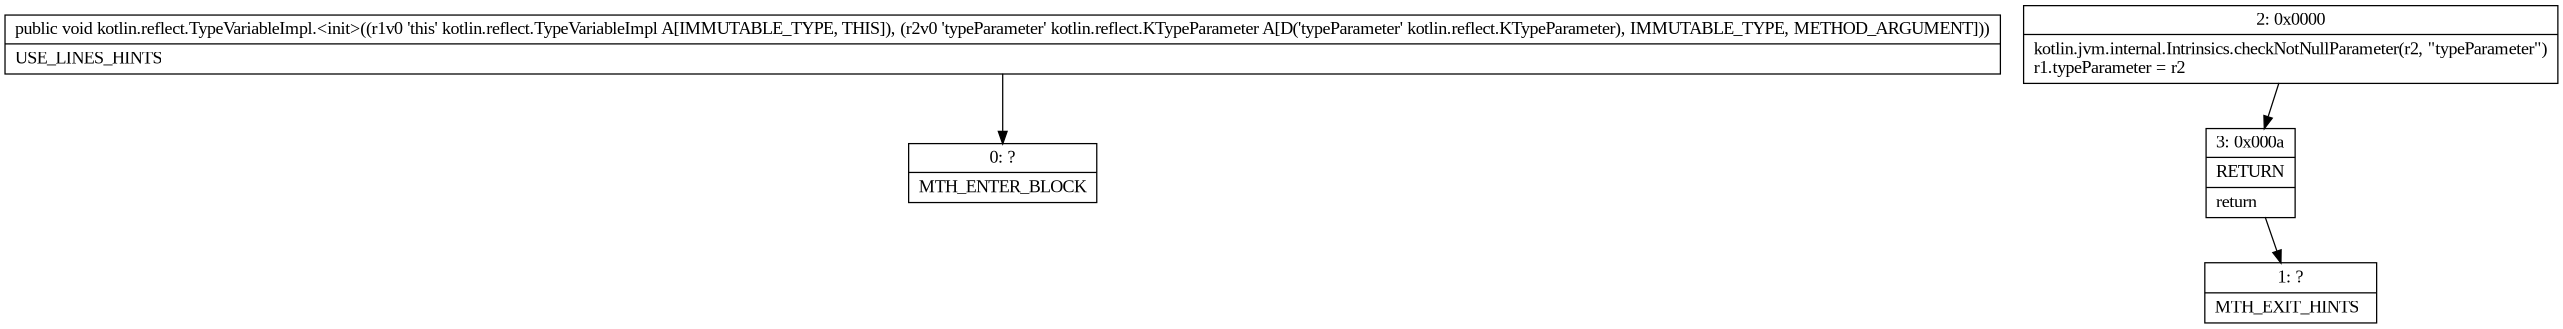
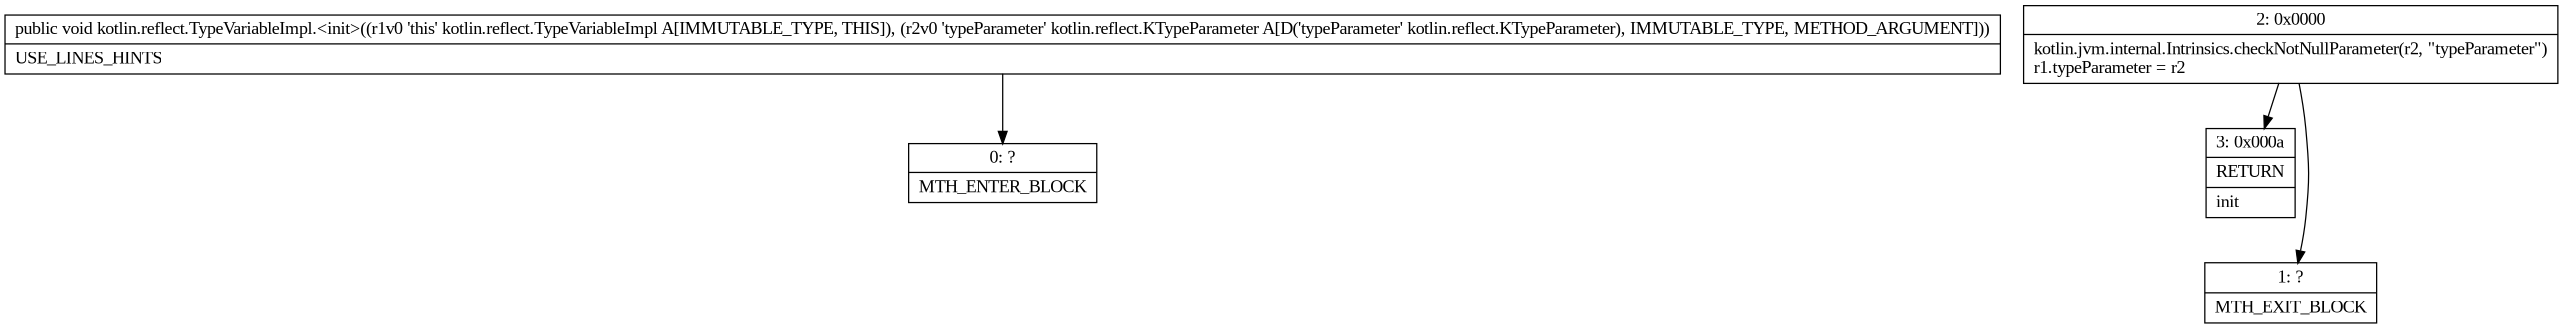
node "3: 0x000a": text "return" -> "init"
edge "3: 0x000a" -> "1: ?": now "2: 0x0000" -> "1: ?"
node "1: ?": text "MTH_EXIT_HINTS" -> "MTH_EXIT_BLOCK"
